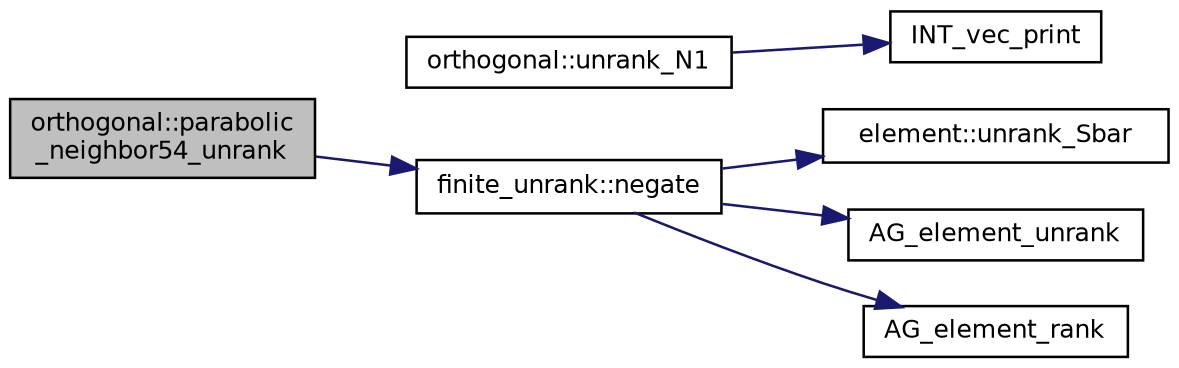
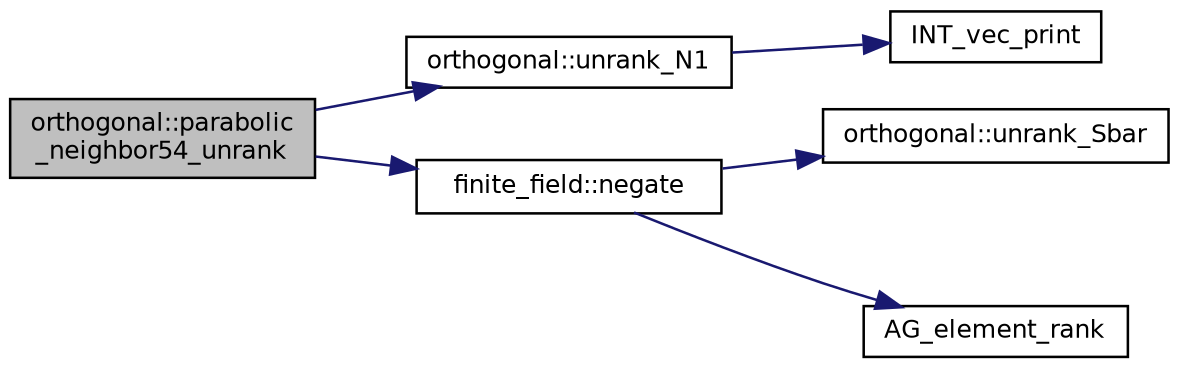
edge "orthogonal::parabolic _neighbor54_unrank" -> "orthogonal::unrank_N1": added
node "element::unrank_Sbar": label "element::unrank_Sbar" -> "orthogonal::unrank_Sbar"
node "finite_unrank::negate": label "finite_unrank::negate" -> "finite_field::negate"
node "AG_element_unrank": removed
